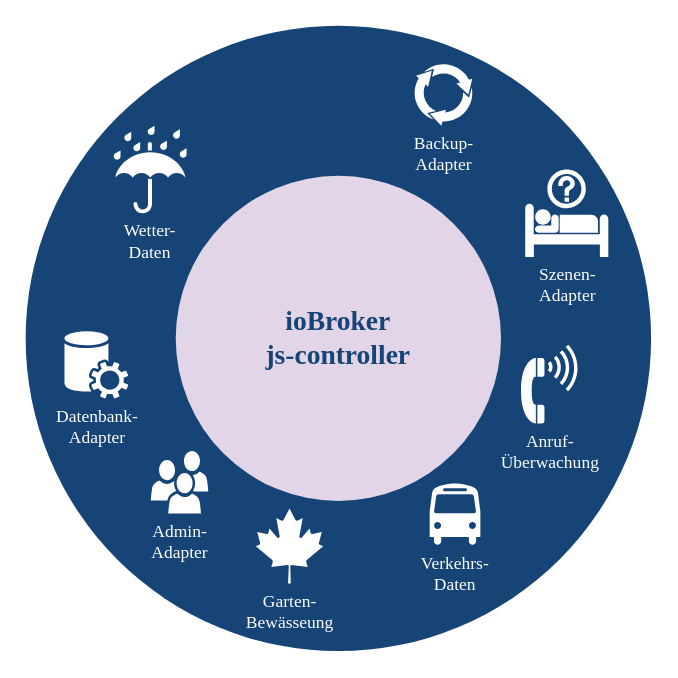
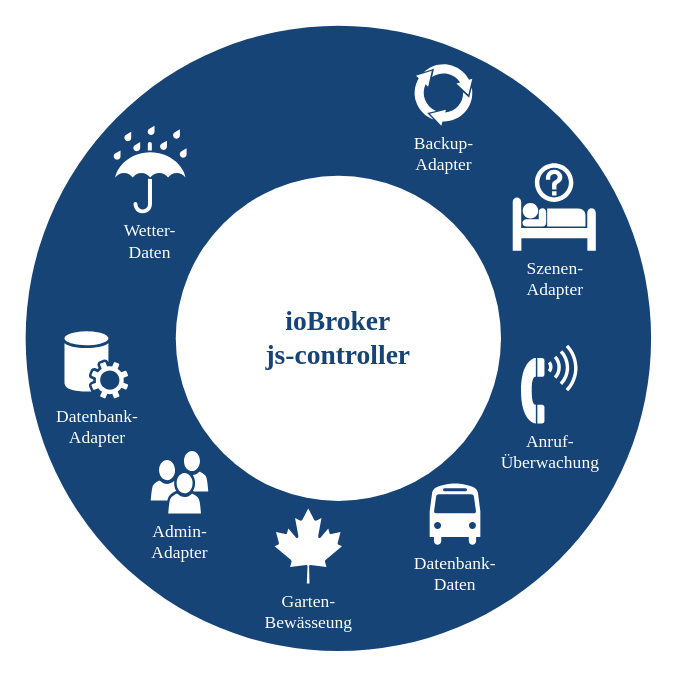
node "Szenen- Adapter": moved (566, 213) -> (554, 207)
node "ioBroker js-controller": fillcolor #e1d5e7 -> #ffffff
node "Garten- Bewässeung": moved (289, 546) -> (308, 546)
node "Verkehrs- Daten": label "Verkehrs- Daten" -> "Datenbank- Daten"
